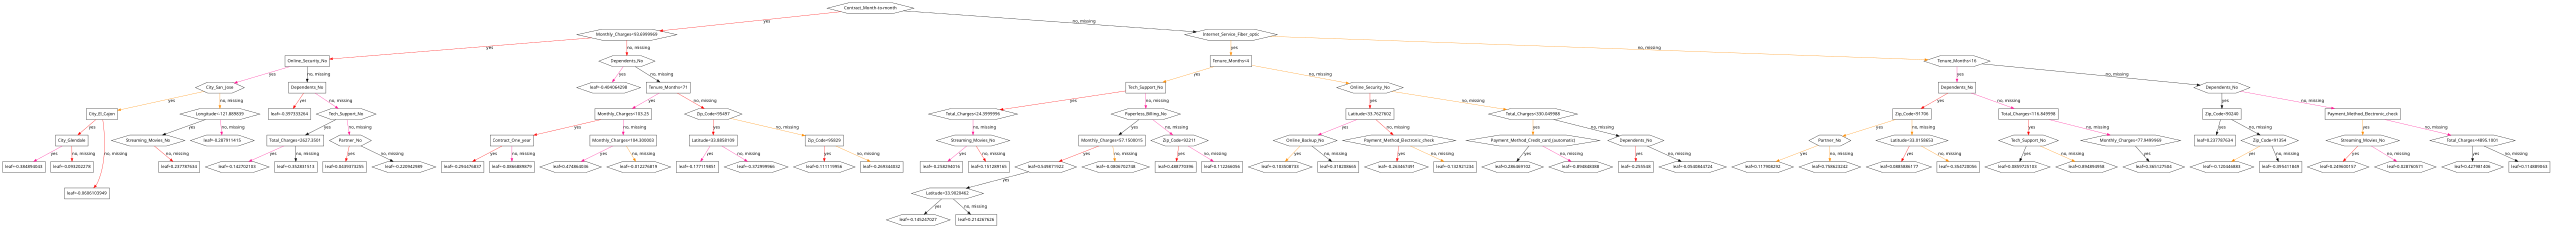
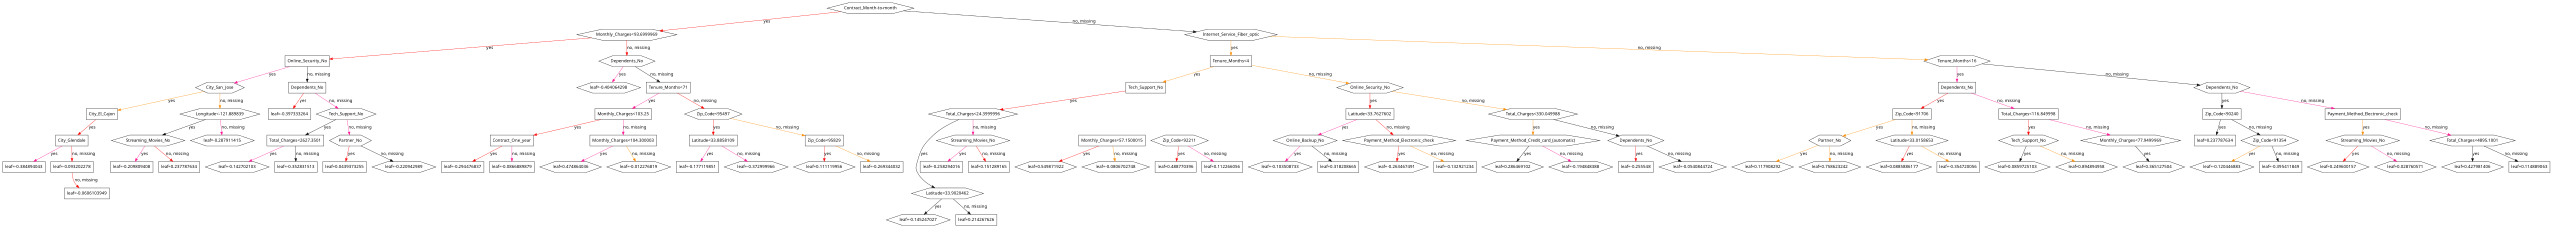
node "Paperless_Billing_No": removed
edge "City_El_Cajon" -> "leaf=-0.0606103949": now "leaf=-0.093202278" -> "leaf=-0.0606103949"
edge "Online_Backup_No" -> "leaf=-0.103508733": color darkorange -> deeppink
node "leaf=-0.209809408": added
node "leaf=-0.894848388": label "leaf=-0.894848388" -> "leaf=-0.194848388"
edge "leaf=0.549871922" -> "Latitude<33.9020462": now "Total_Charges<24.3999996" -> "Latitude<33.9020462"
